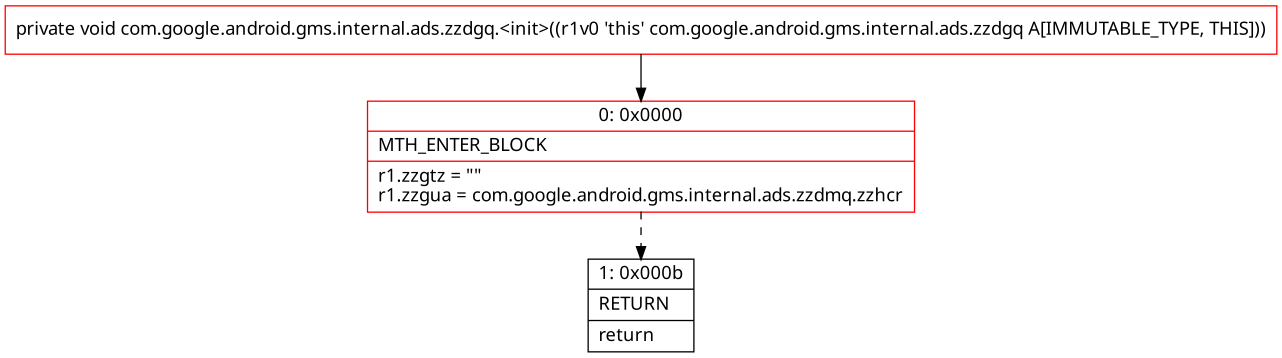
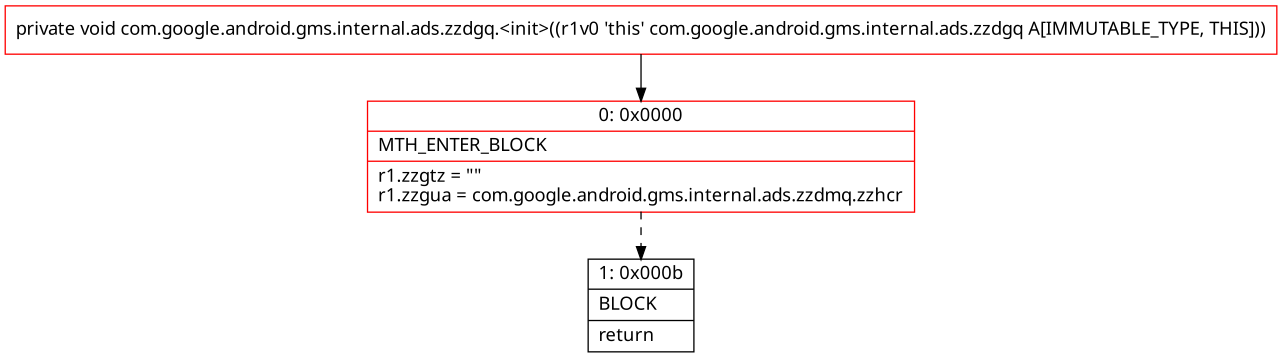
node "1: 0x000b": text "RETURN" -> "BLOCK"
